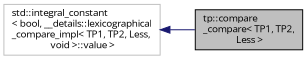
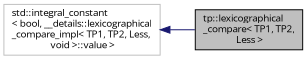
node "tp::compare _compare< TP1, TP2, Less >": label "tp::compare _compare< TP1, TP2, Less >" -> "tp::lexicographical _compare< TP1, TP2, Less >"
